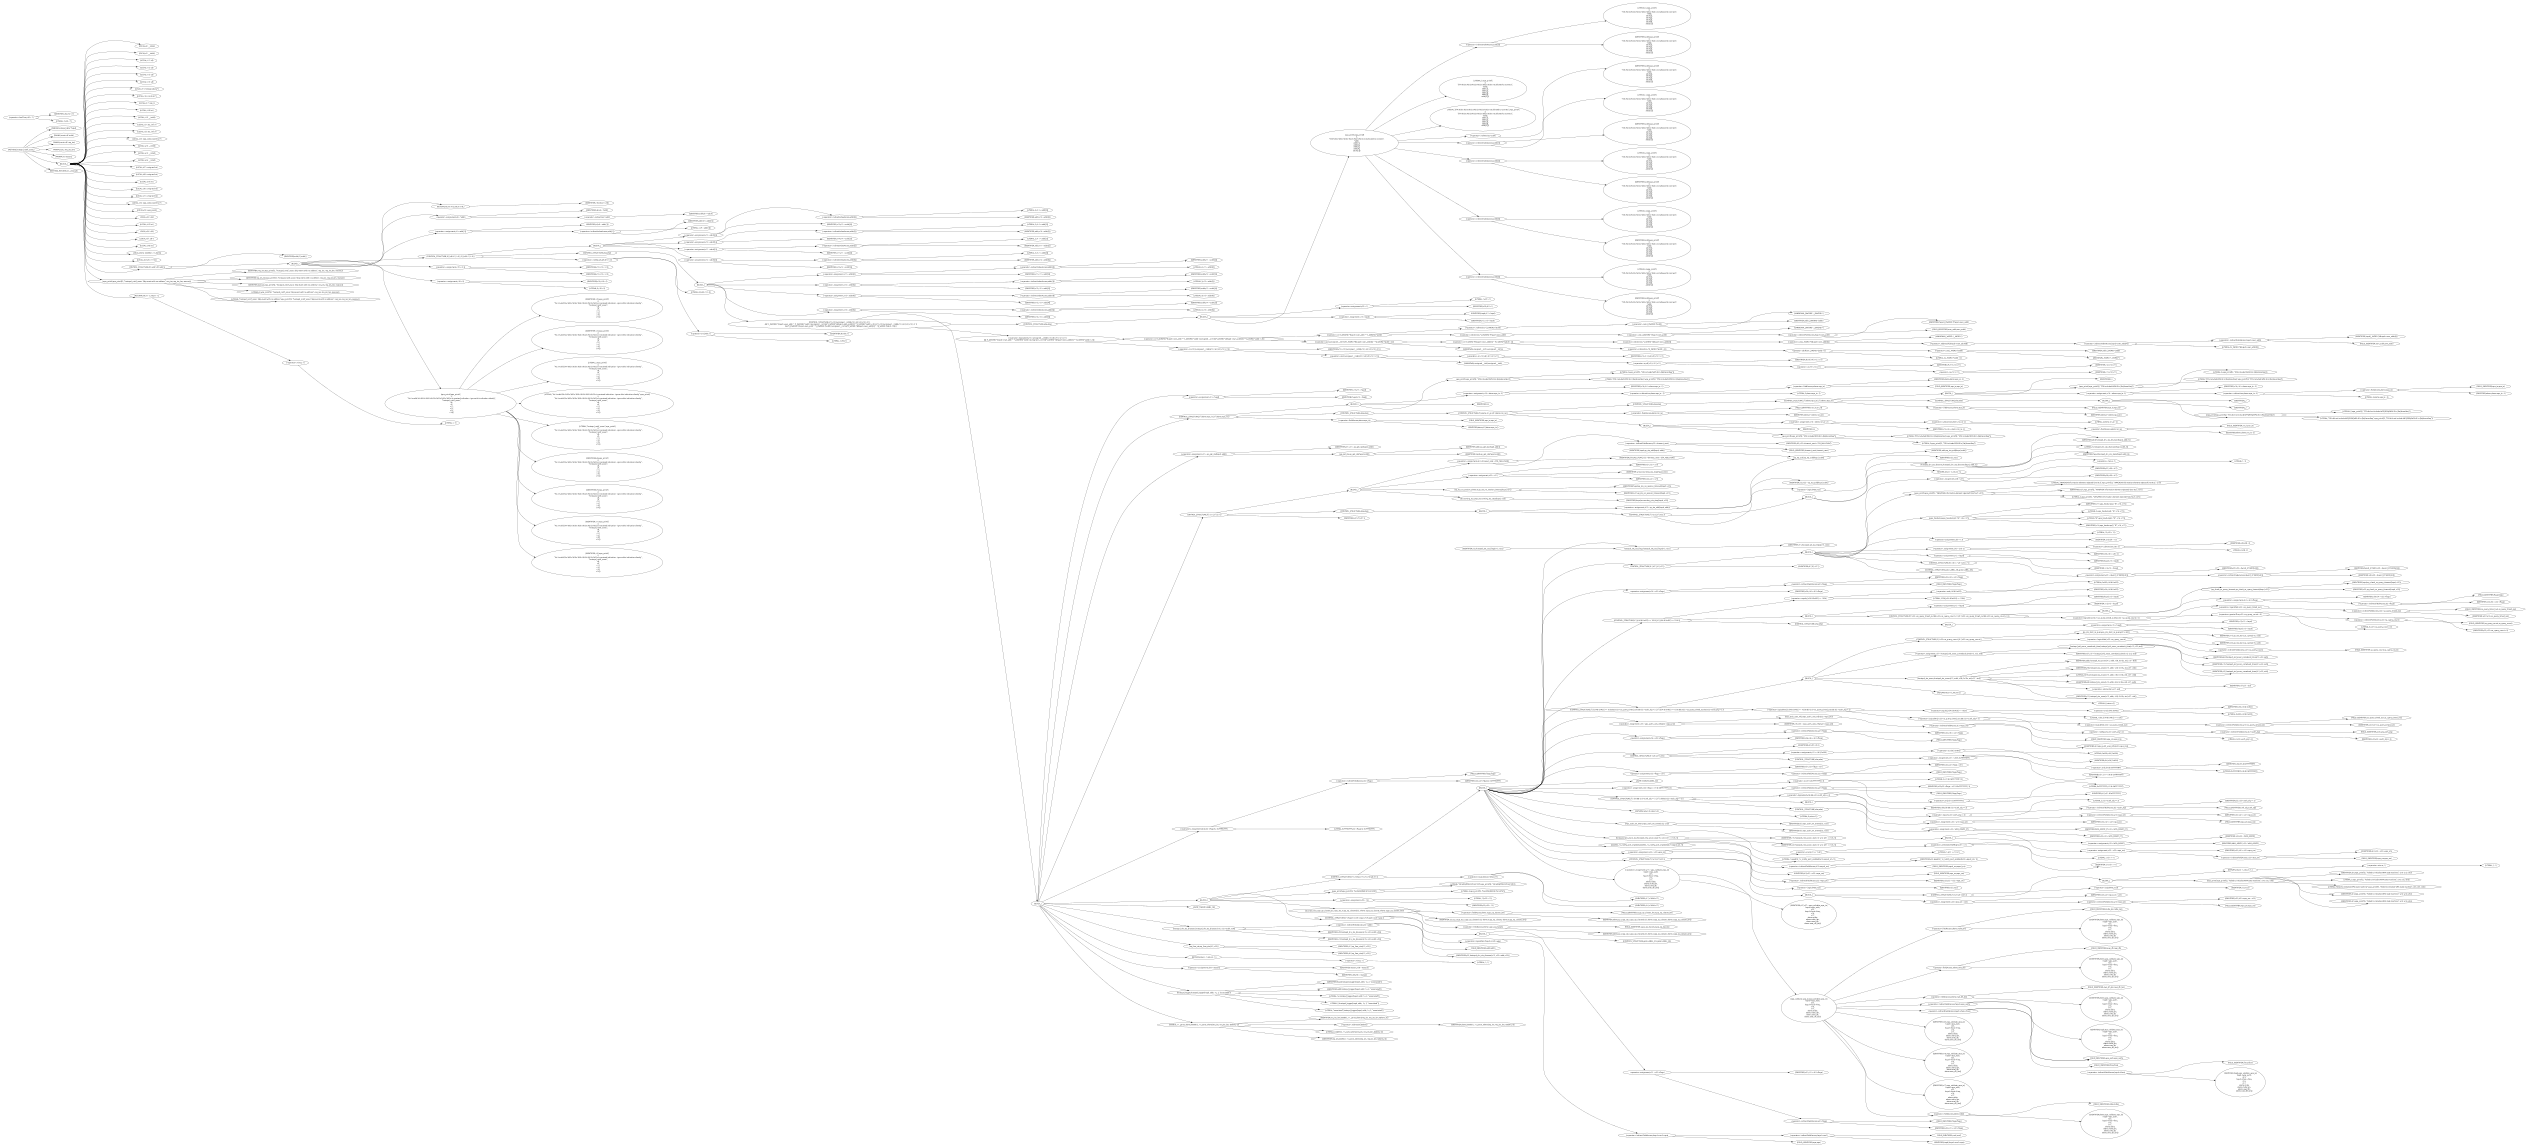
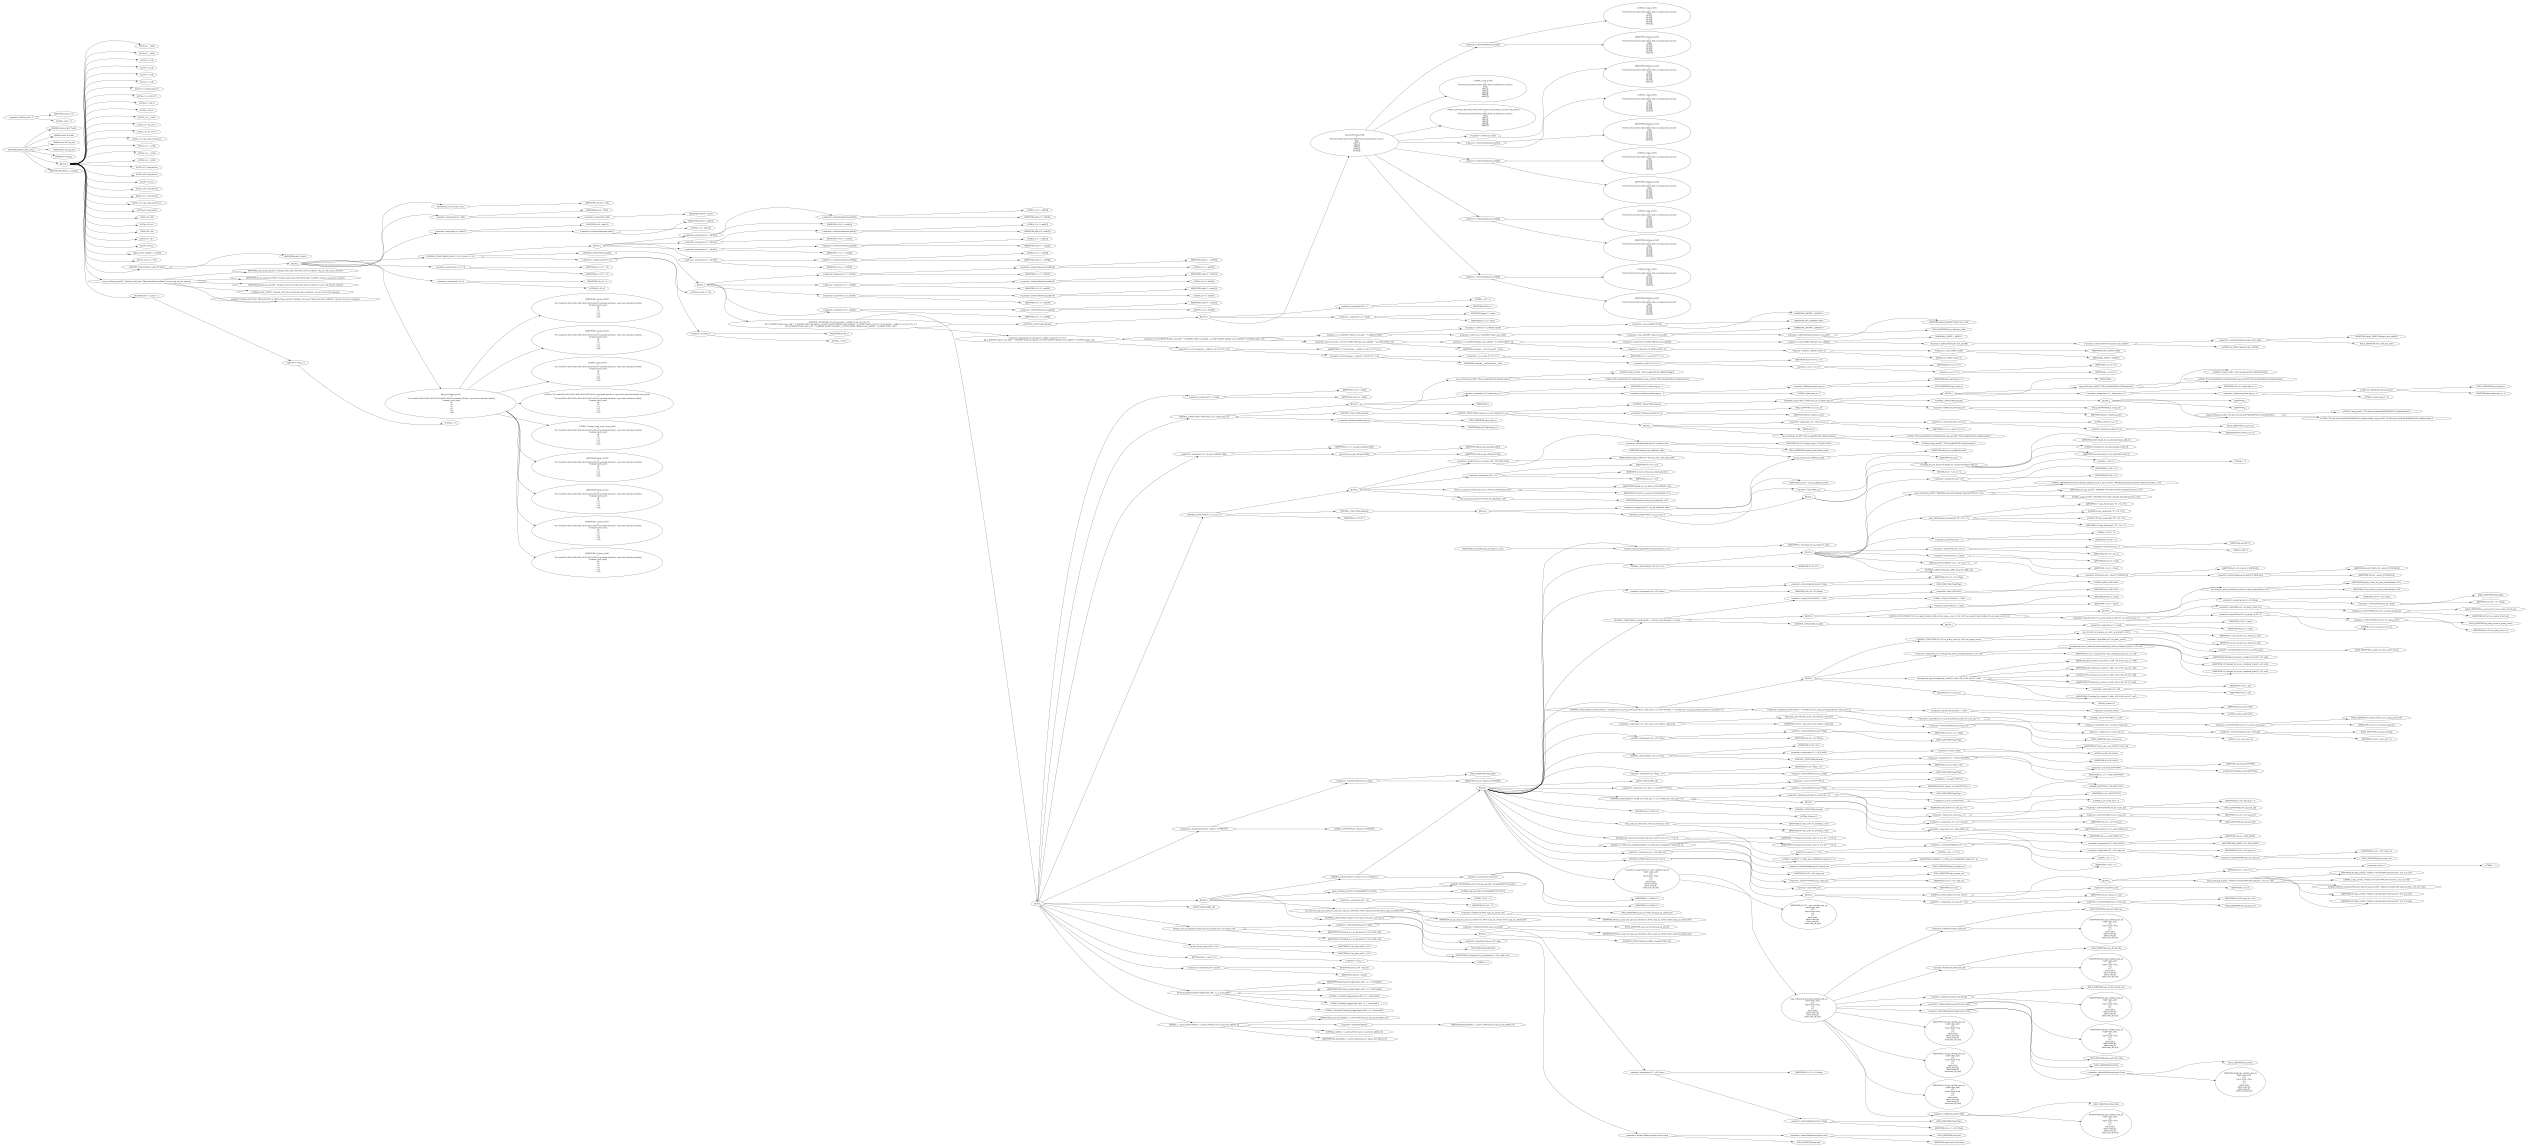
node "(CONTROL_STRUCTURE,if ( elems.rsn_ie ),if ( elems.rsn_ie ))": label "(CONTROL_STRUCTURE,if ( elems.rsn_ie ),if ( elems.rsn_ie ))" -> "(CONTROL_STRUCTURE,if ( elems.rsn_ie ),if ( rejected.rsn_ie ))"
node "(IDENTIFIER,eid,v37 - eid)": added
edge "(<operator>.and,v36 & 0xFFFFFBFF)" -> "(<operator>.assignment,v31 = v36 & 0xFFFFFBFF)": reversed
edge "(<operator>.or,v31 & 0xFFF7FFFC | 3)" -> "(<operator>.and,v31 & 0xFFF7FFFC)": now "(<operator>.logicalAnd,v38 && v22->auth_alg == 2)" -> "(<operator>.and,v31 & 0xFFF7FFFC)"
edge "(<operator>.indirectFieldAccess,hapd->iface->freq)" -> "(FIELD_IDENTIFIER,wpa_auth,wpa_auth)": now "(<operator>.indirectFieldAccess,hapd->iface->freq)" -> "(<operator>.indirectFieldAccess,hapd->iface)"
